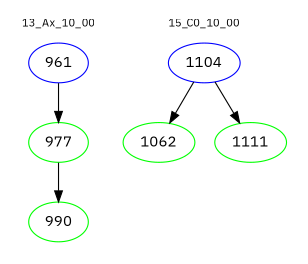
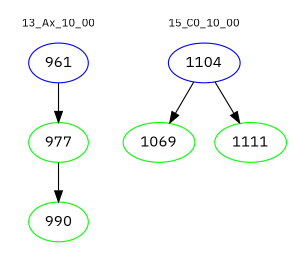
node "1062": label "1062" -> "1069"
